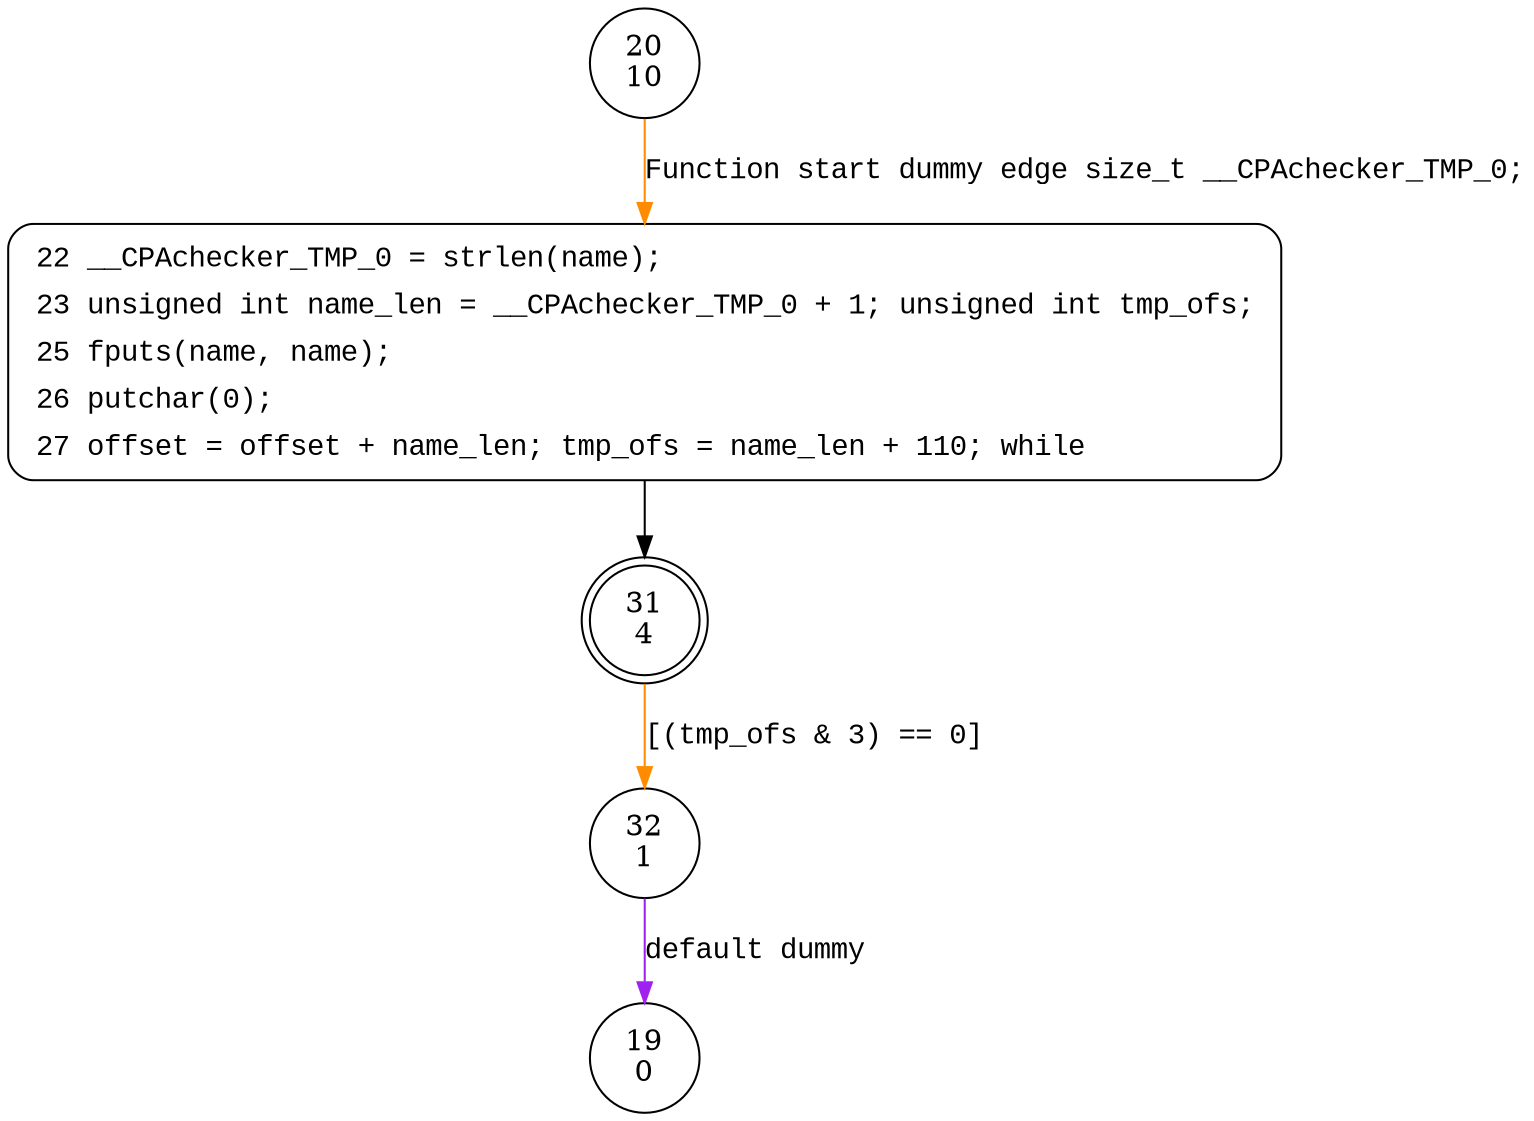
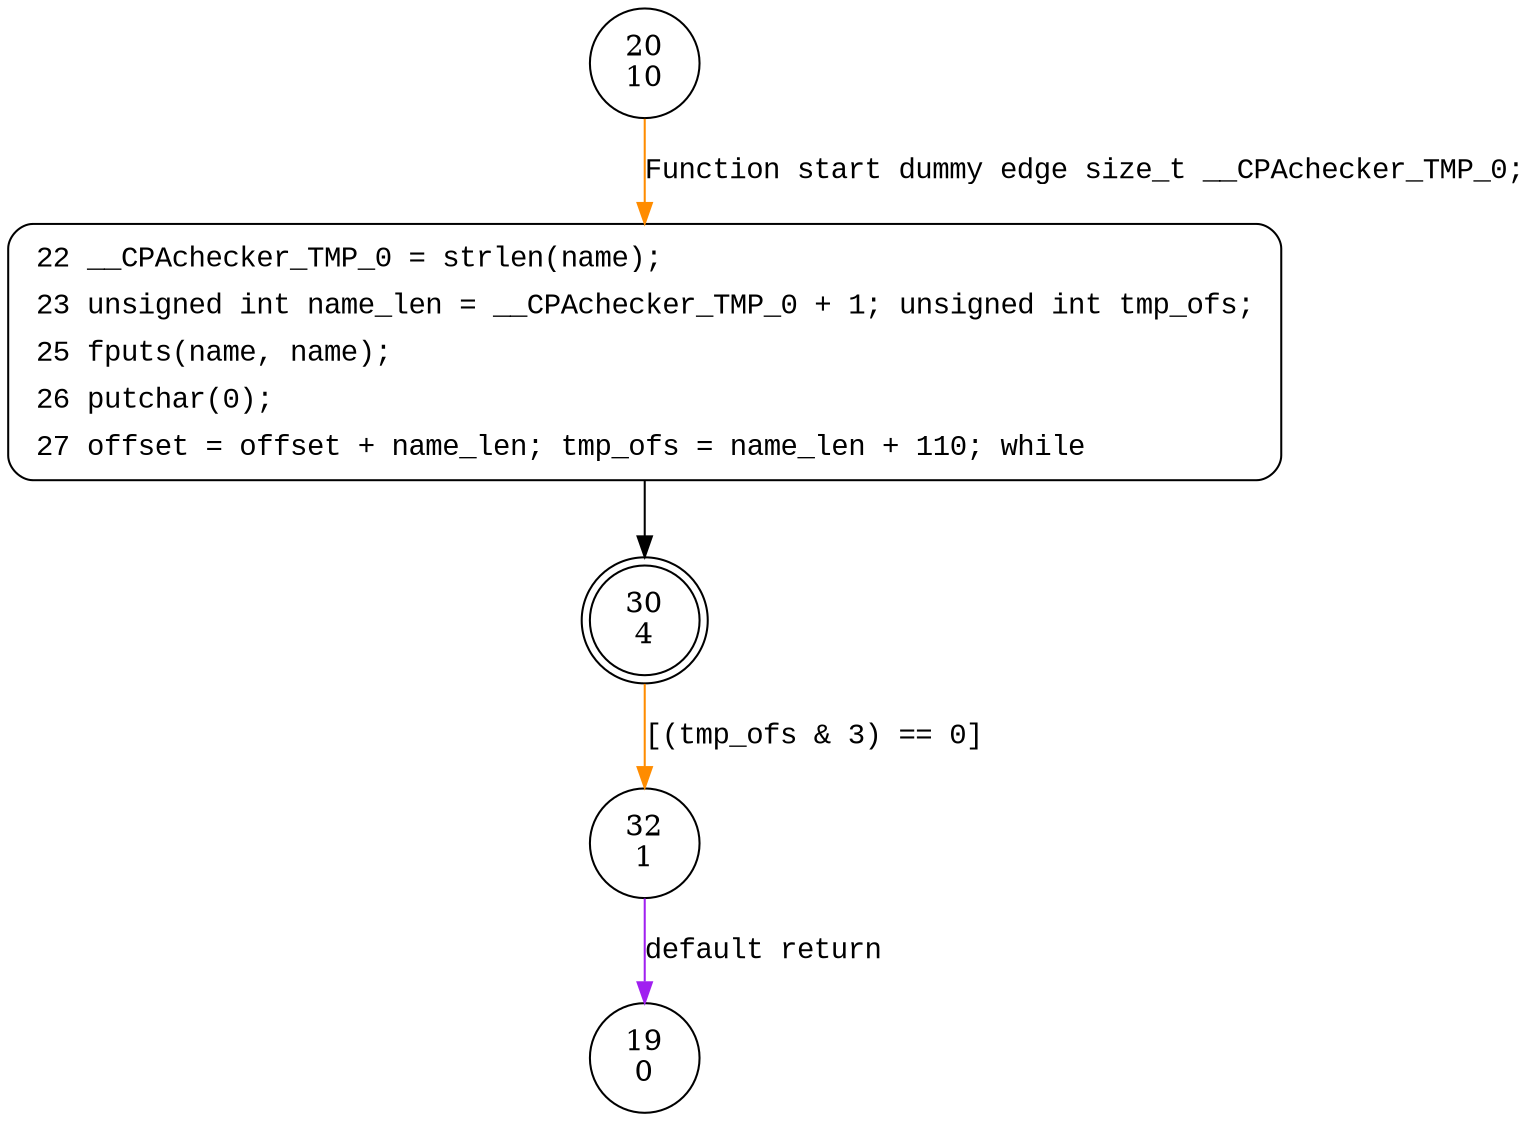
node "31 4": label "31 4" -> "30 4"
edge "32 1" -> "19 0": label "default dummy" -> "default return"
